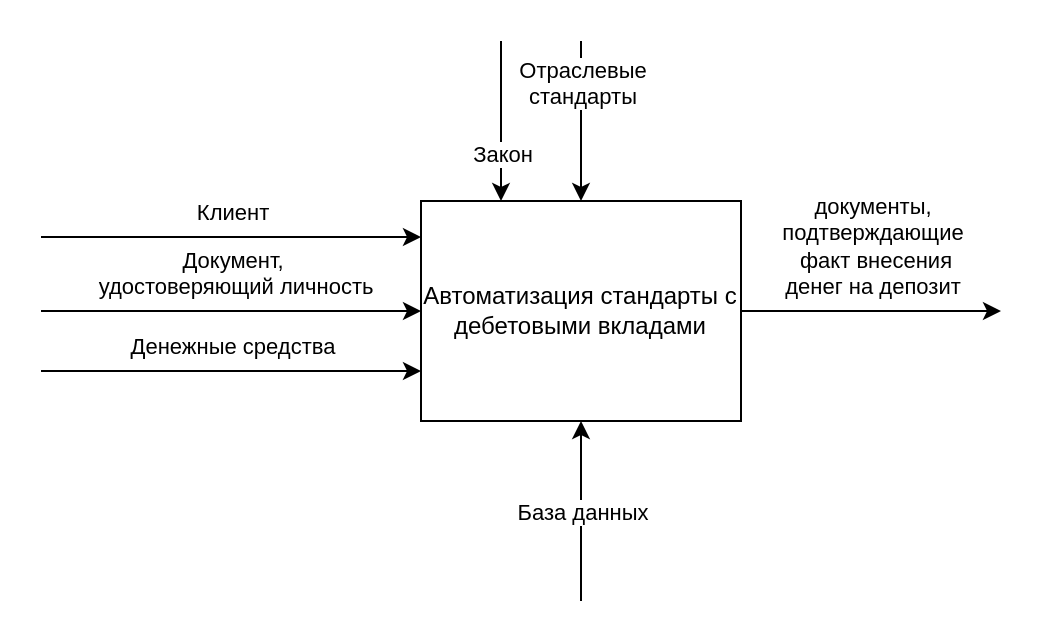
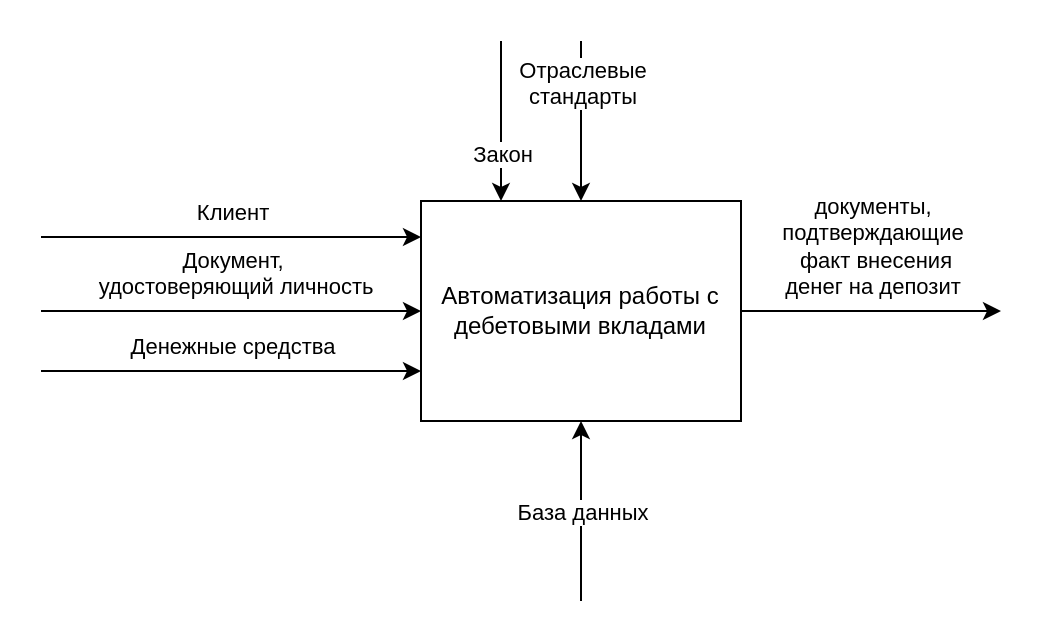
node "Автоматизация стандарты с дебетовыми вкладами": label "Автоматизация стандарты с дебетовыми вкладами" -> "Автоматизация работы с дебетовыми вкладами"
